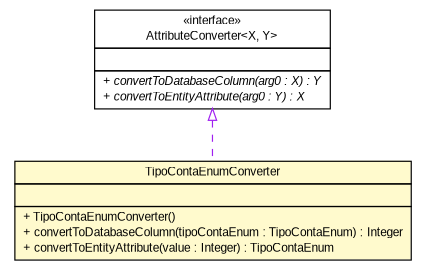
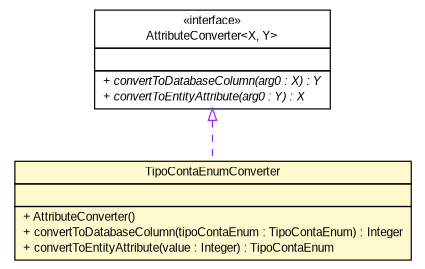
node "TipoContaEnumConverter": text "+ TipoContaEnumConverter()" -> "+ AttributeConverter()"
